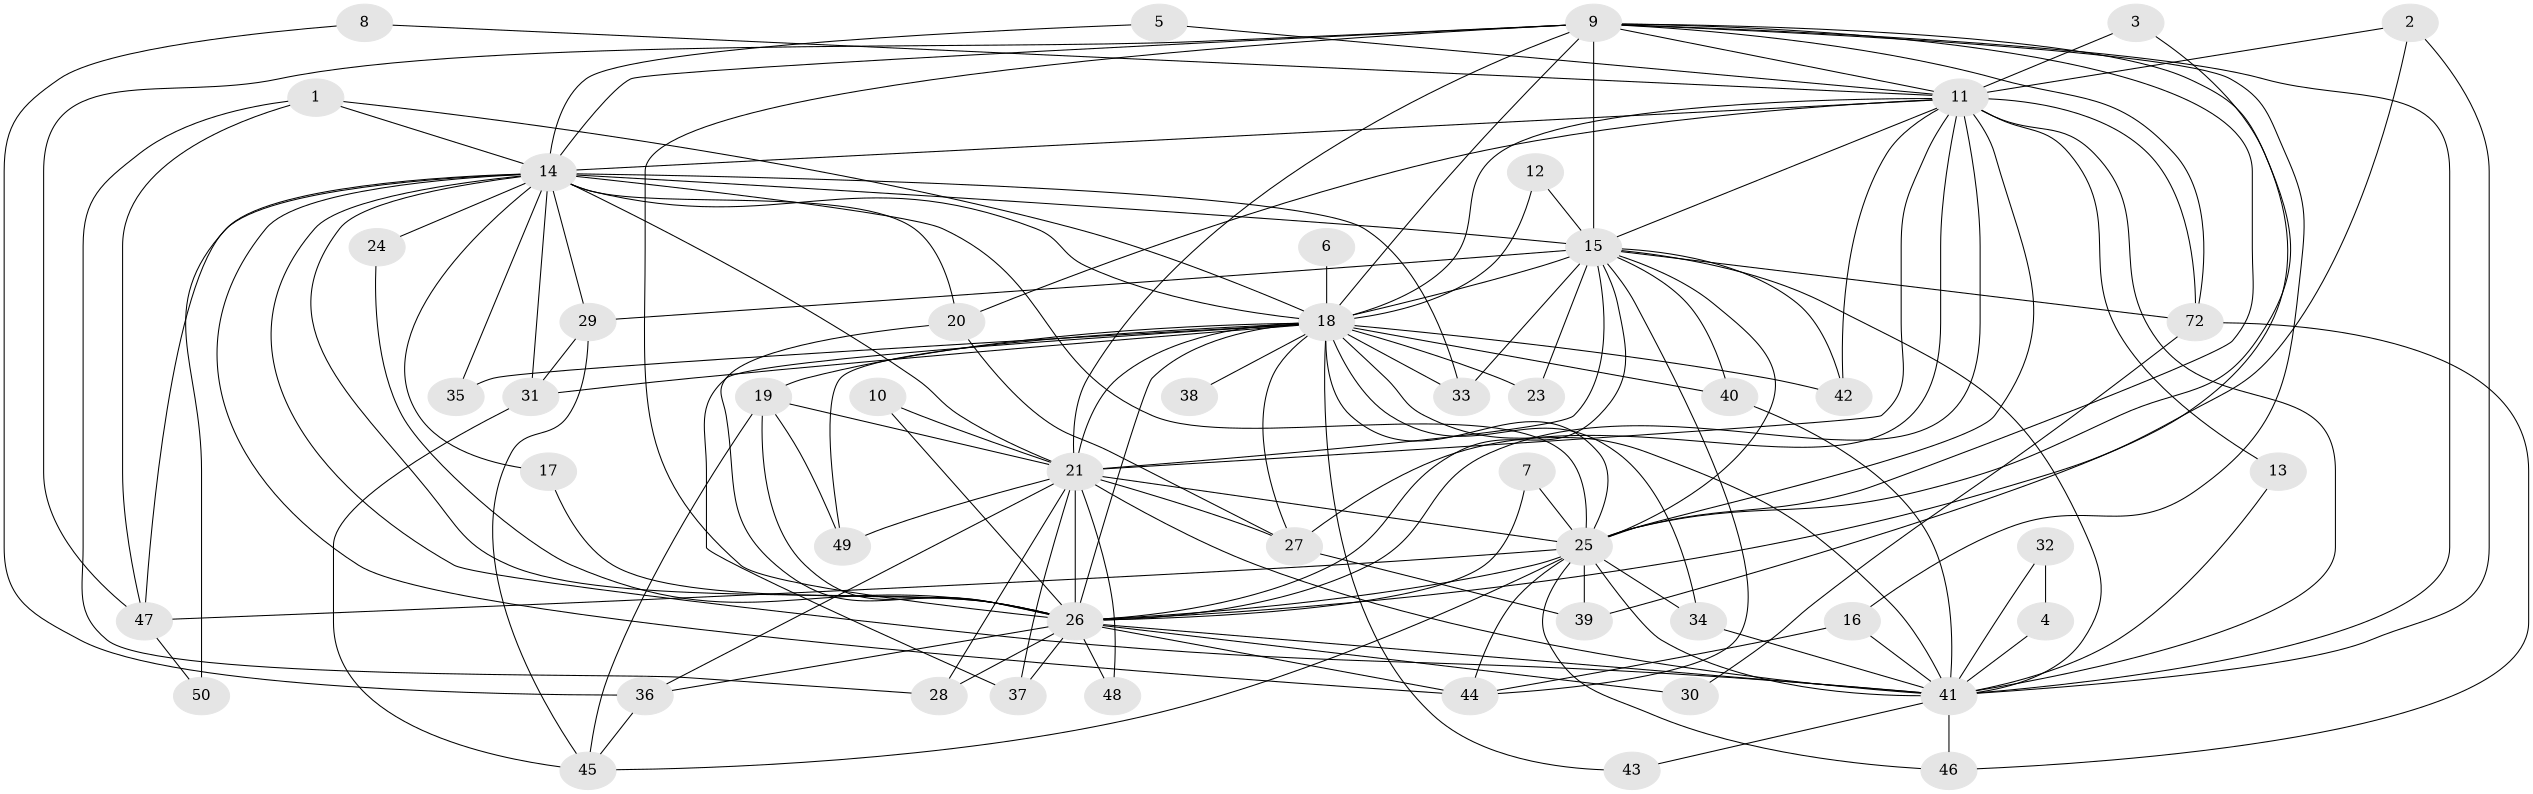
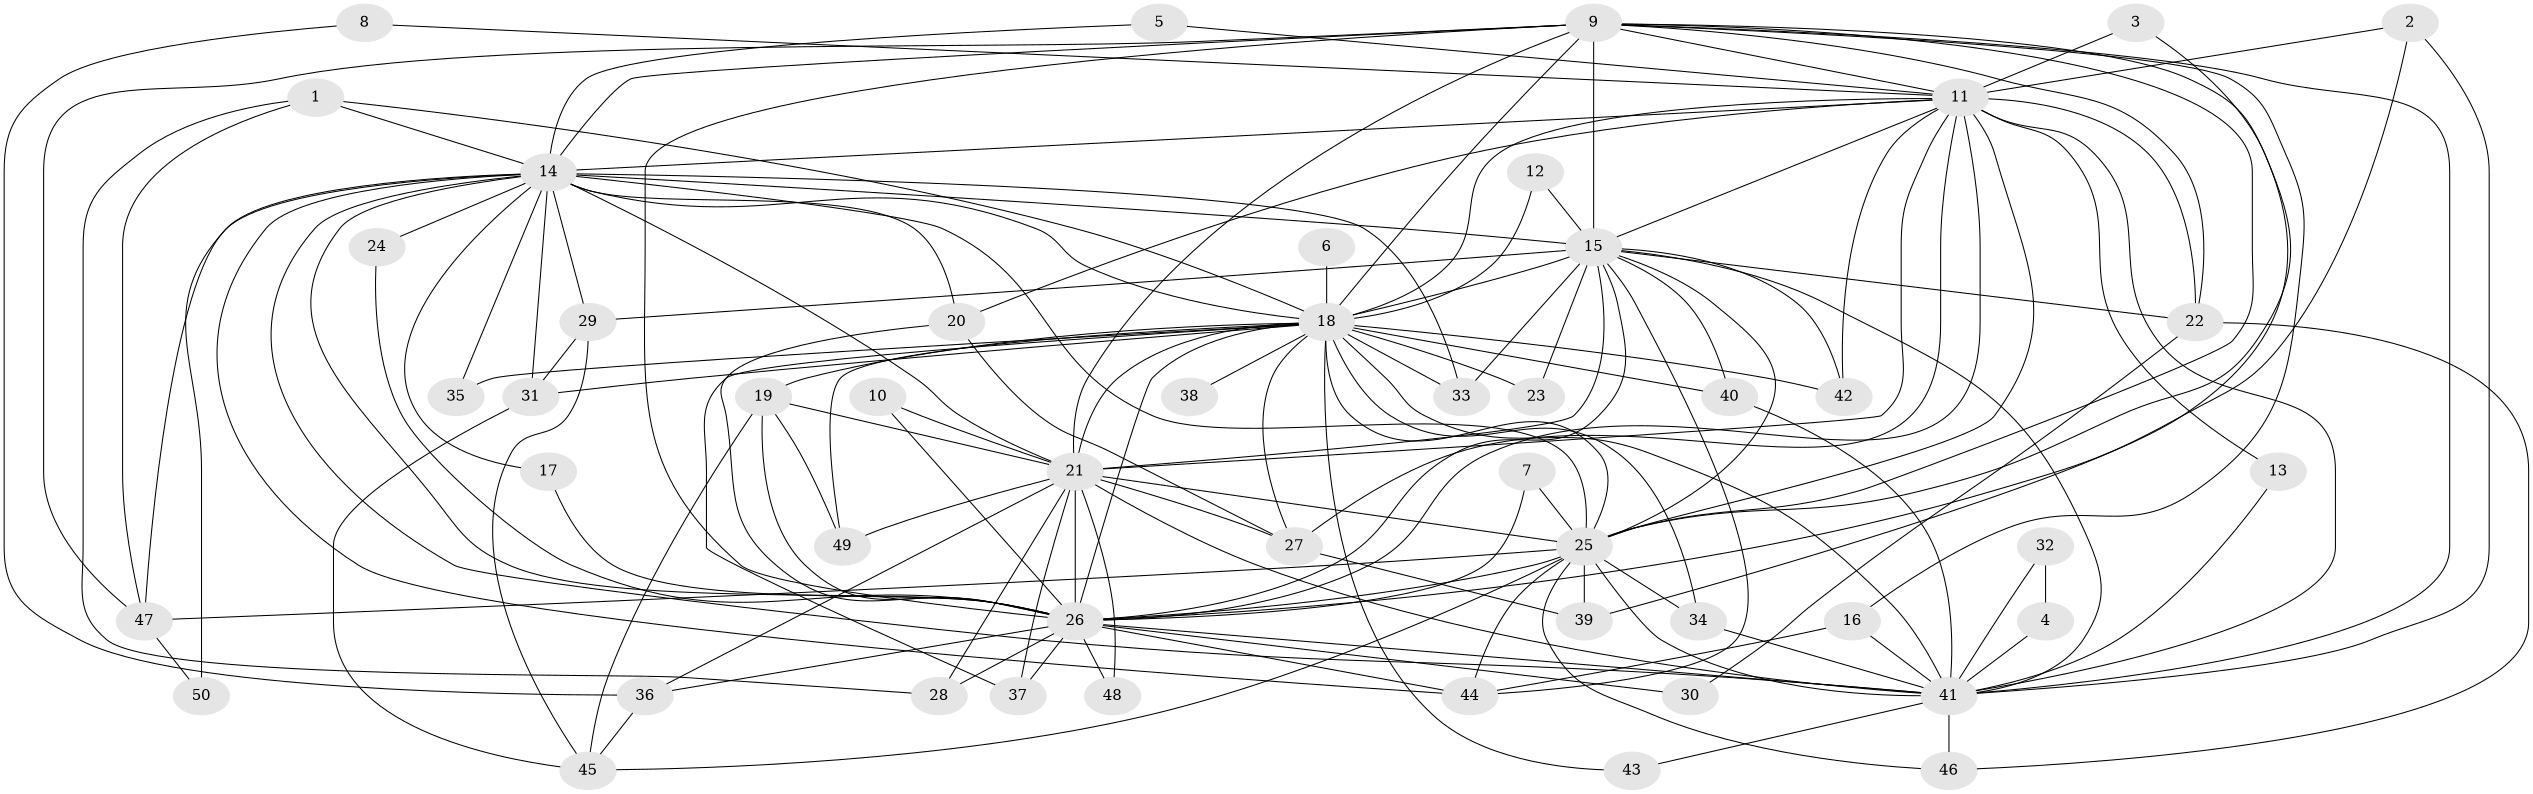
node "72": label "72" -> "22"
